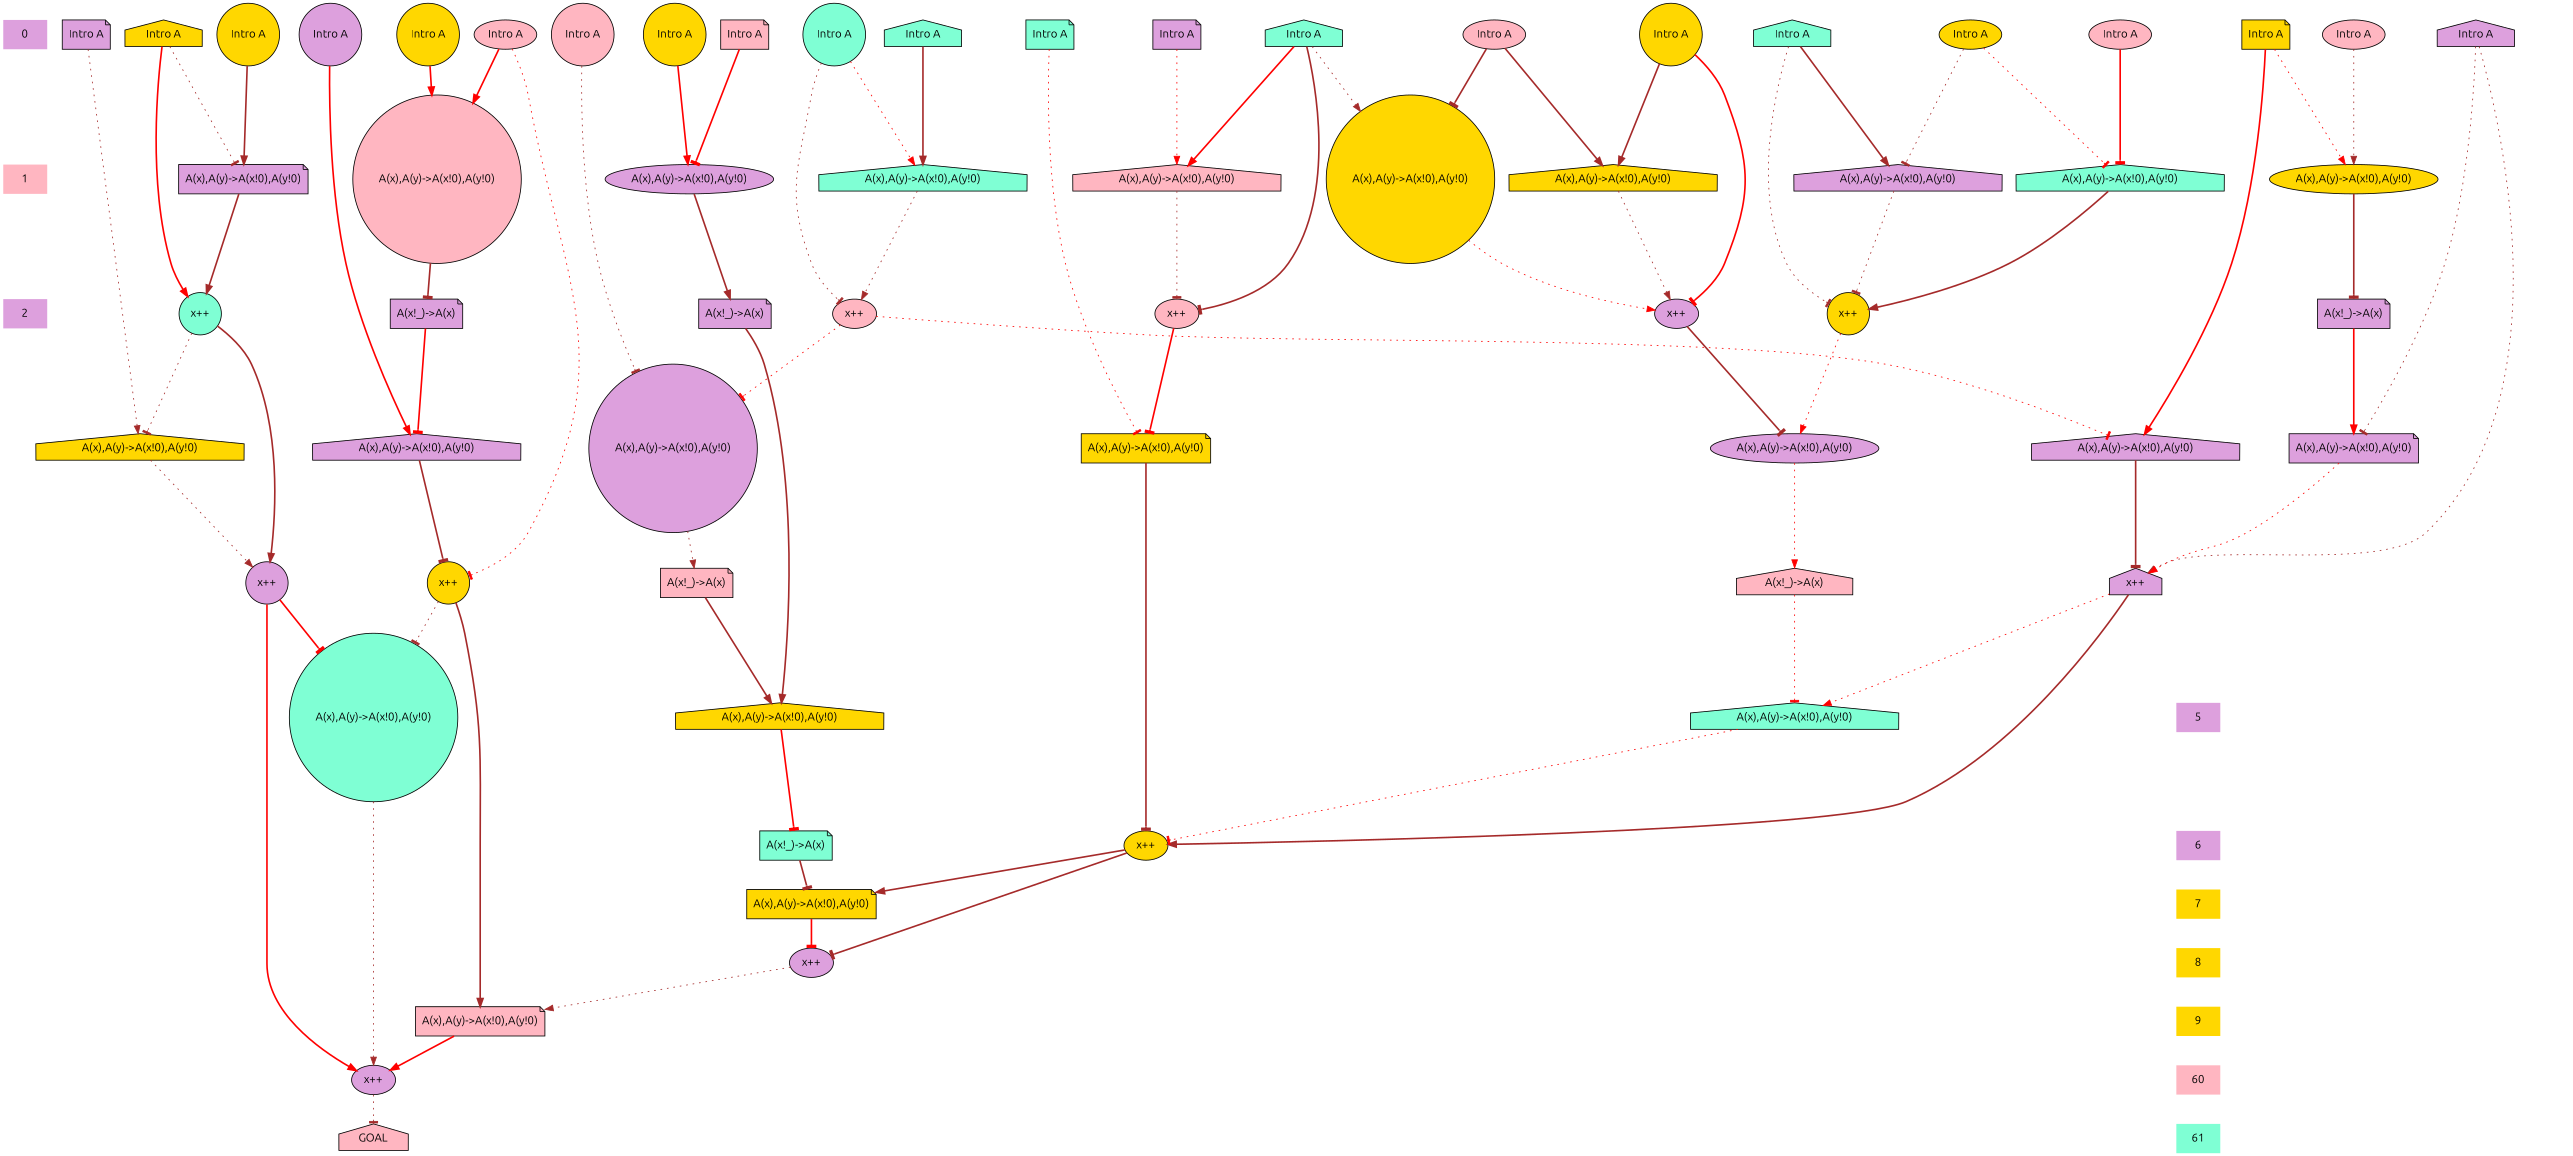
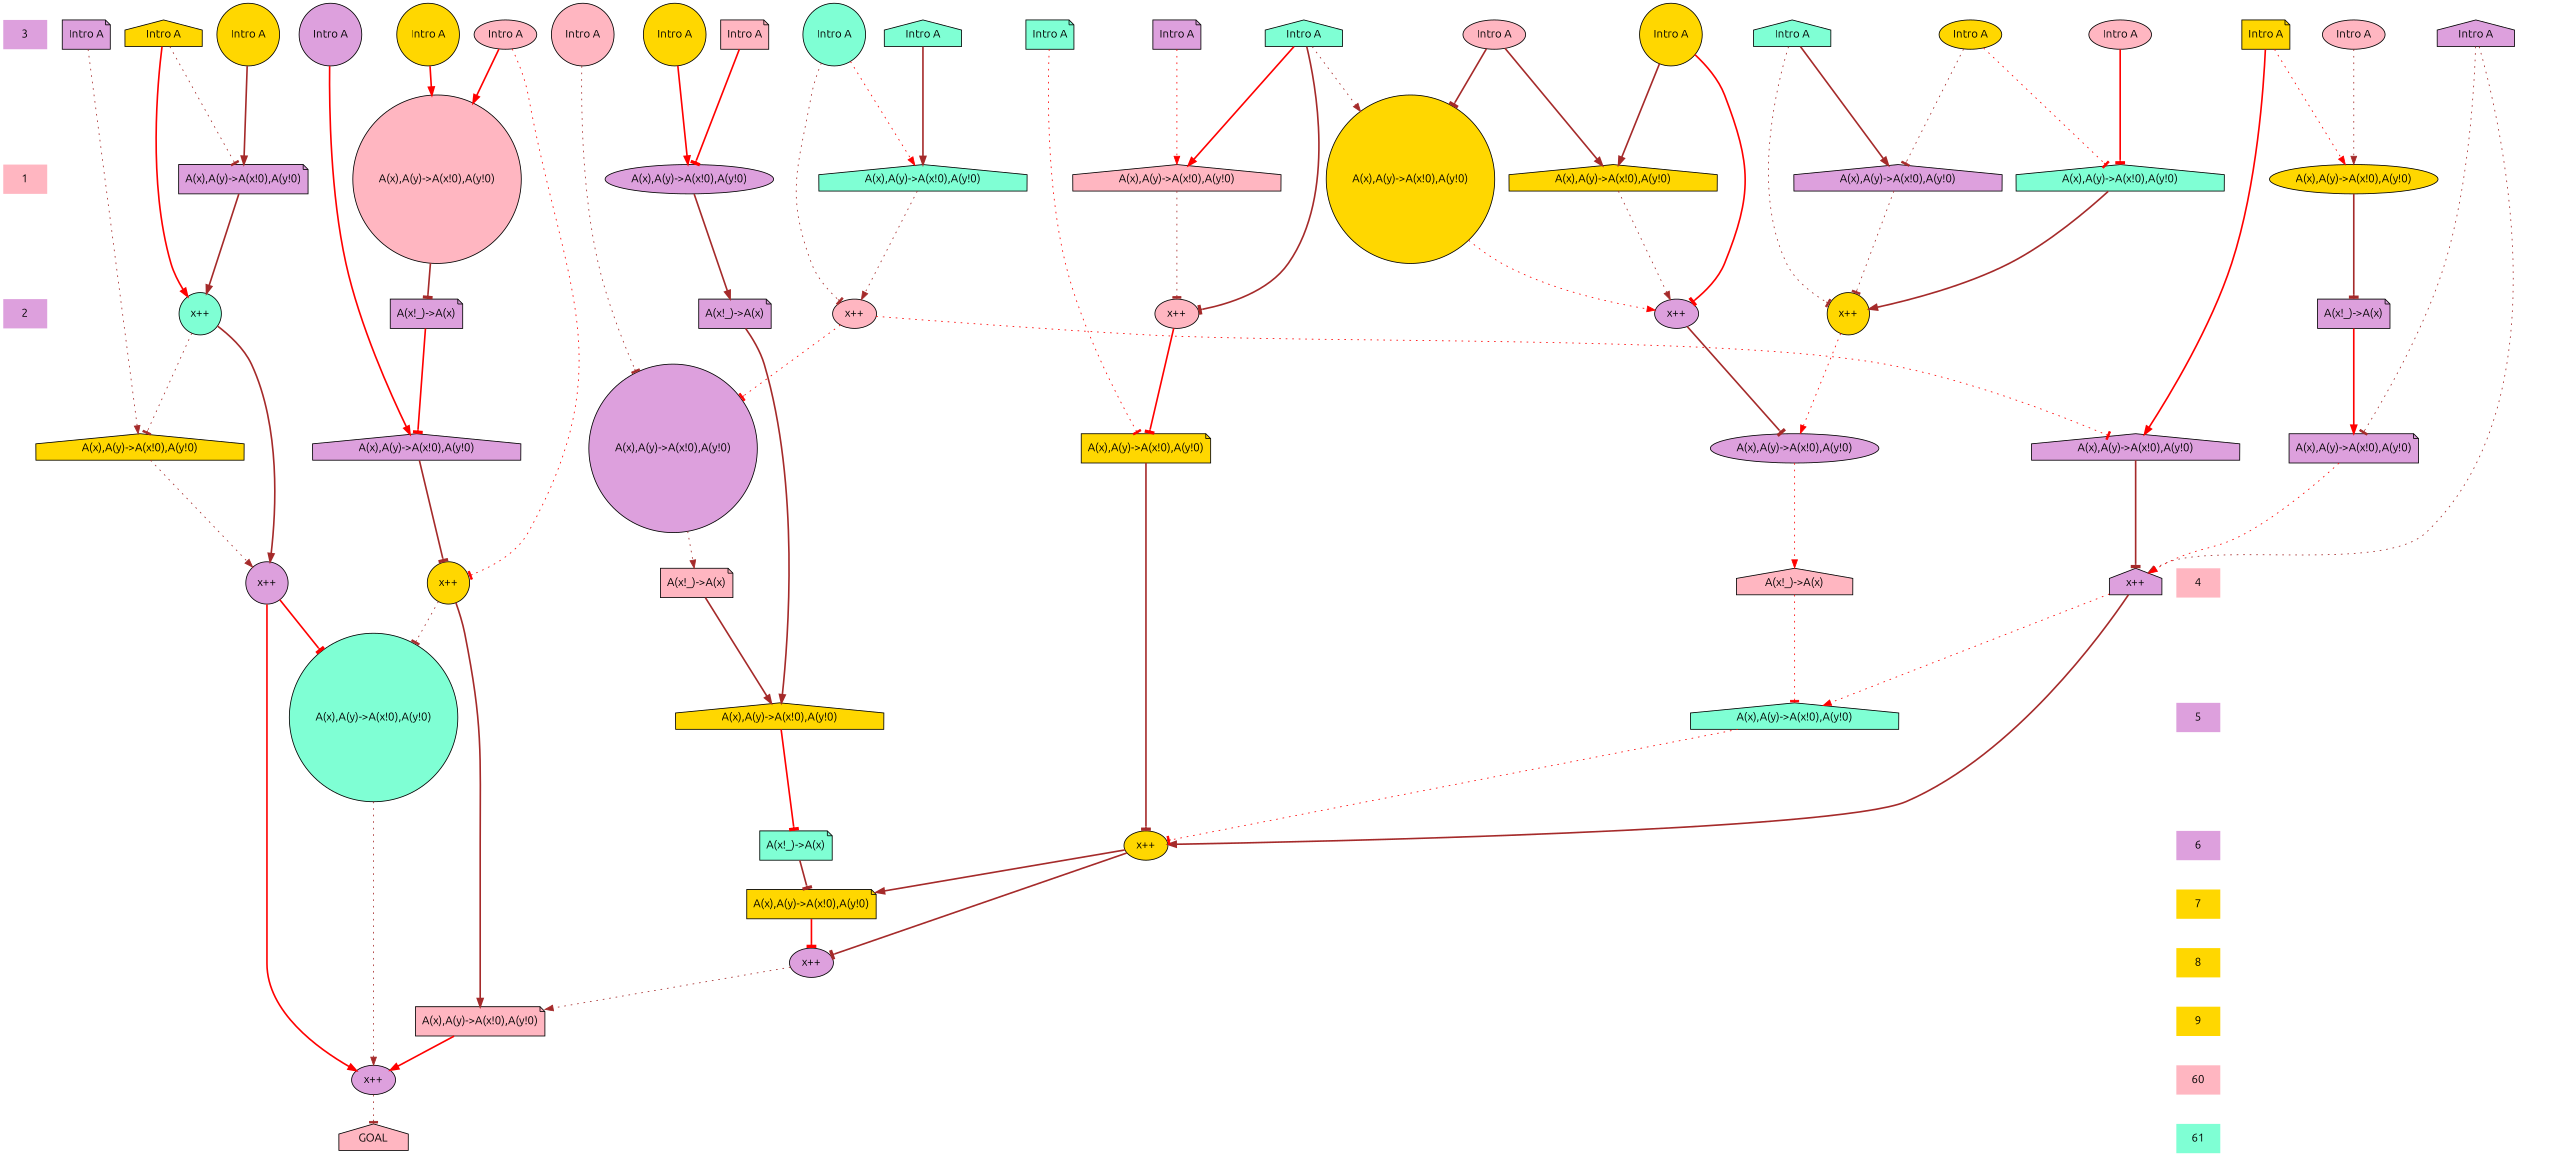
node "0": label "0" -> "3"
node "4": added
